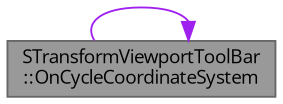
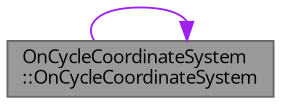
node "STransformViewportToolBar ::OnCycleCoordinateSystem": label "STransformViewportToolBar ::OnCycleCoordinateSystem" -> "OnCycleCoordinateSystem ::OnCycleCoordinateSystem"
